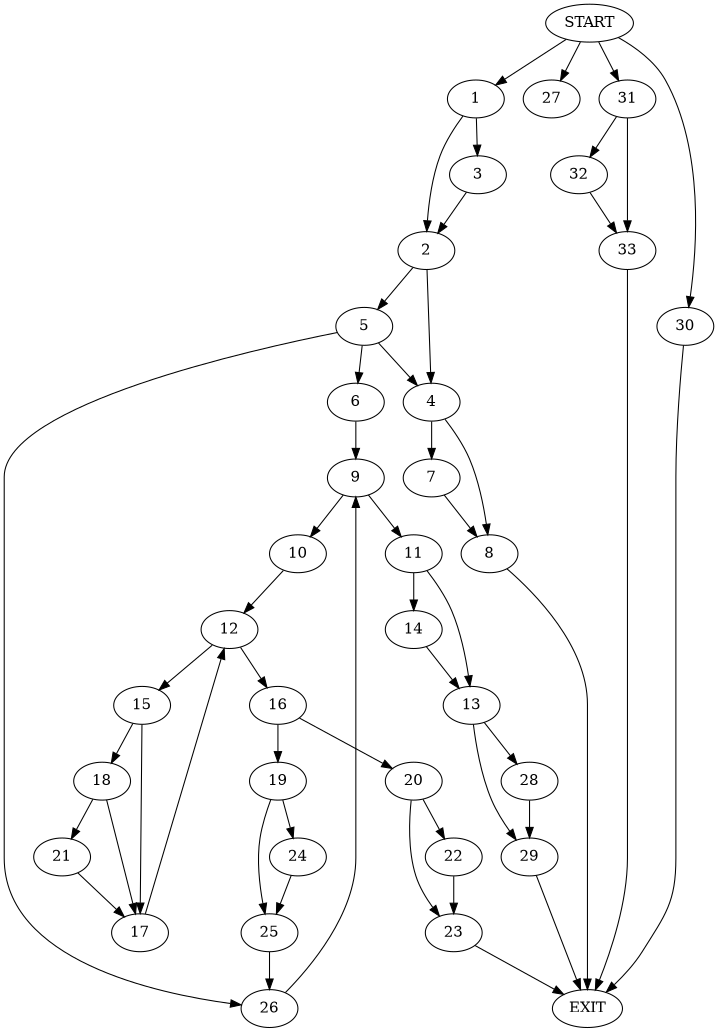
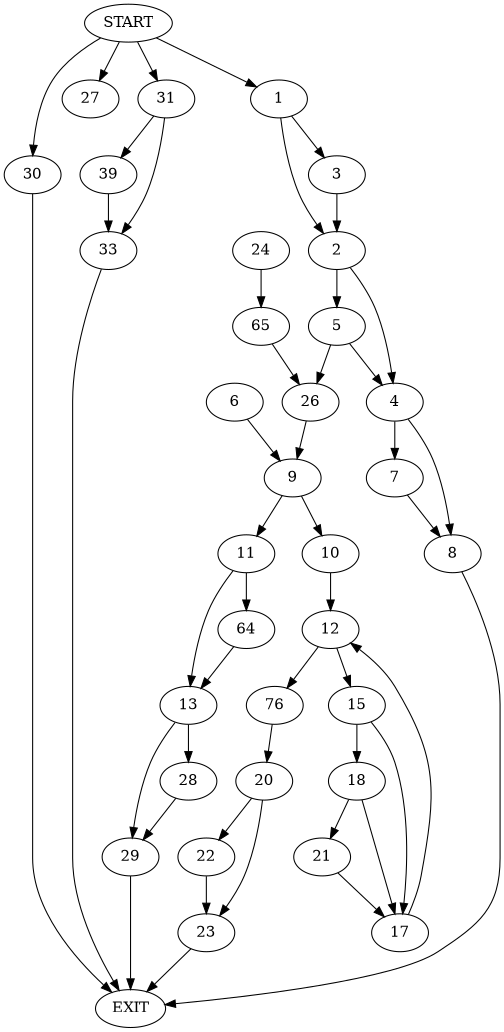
node "32": label "32" -> "39"
edge "5" -> "6": removed
node "14": label "14" -> "64"
node "16": label "16" -> "76"
node "19": removed
node "25": label "25" -> "65"
